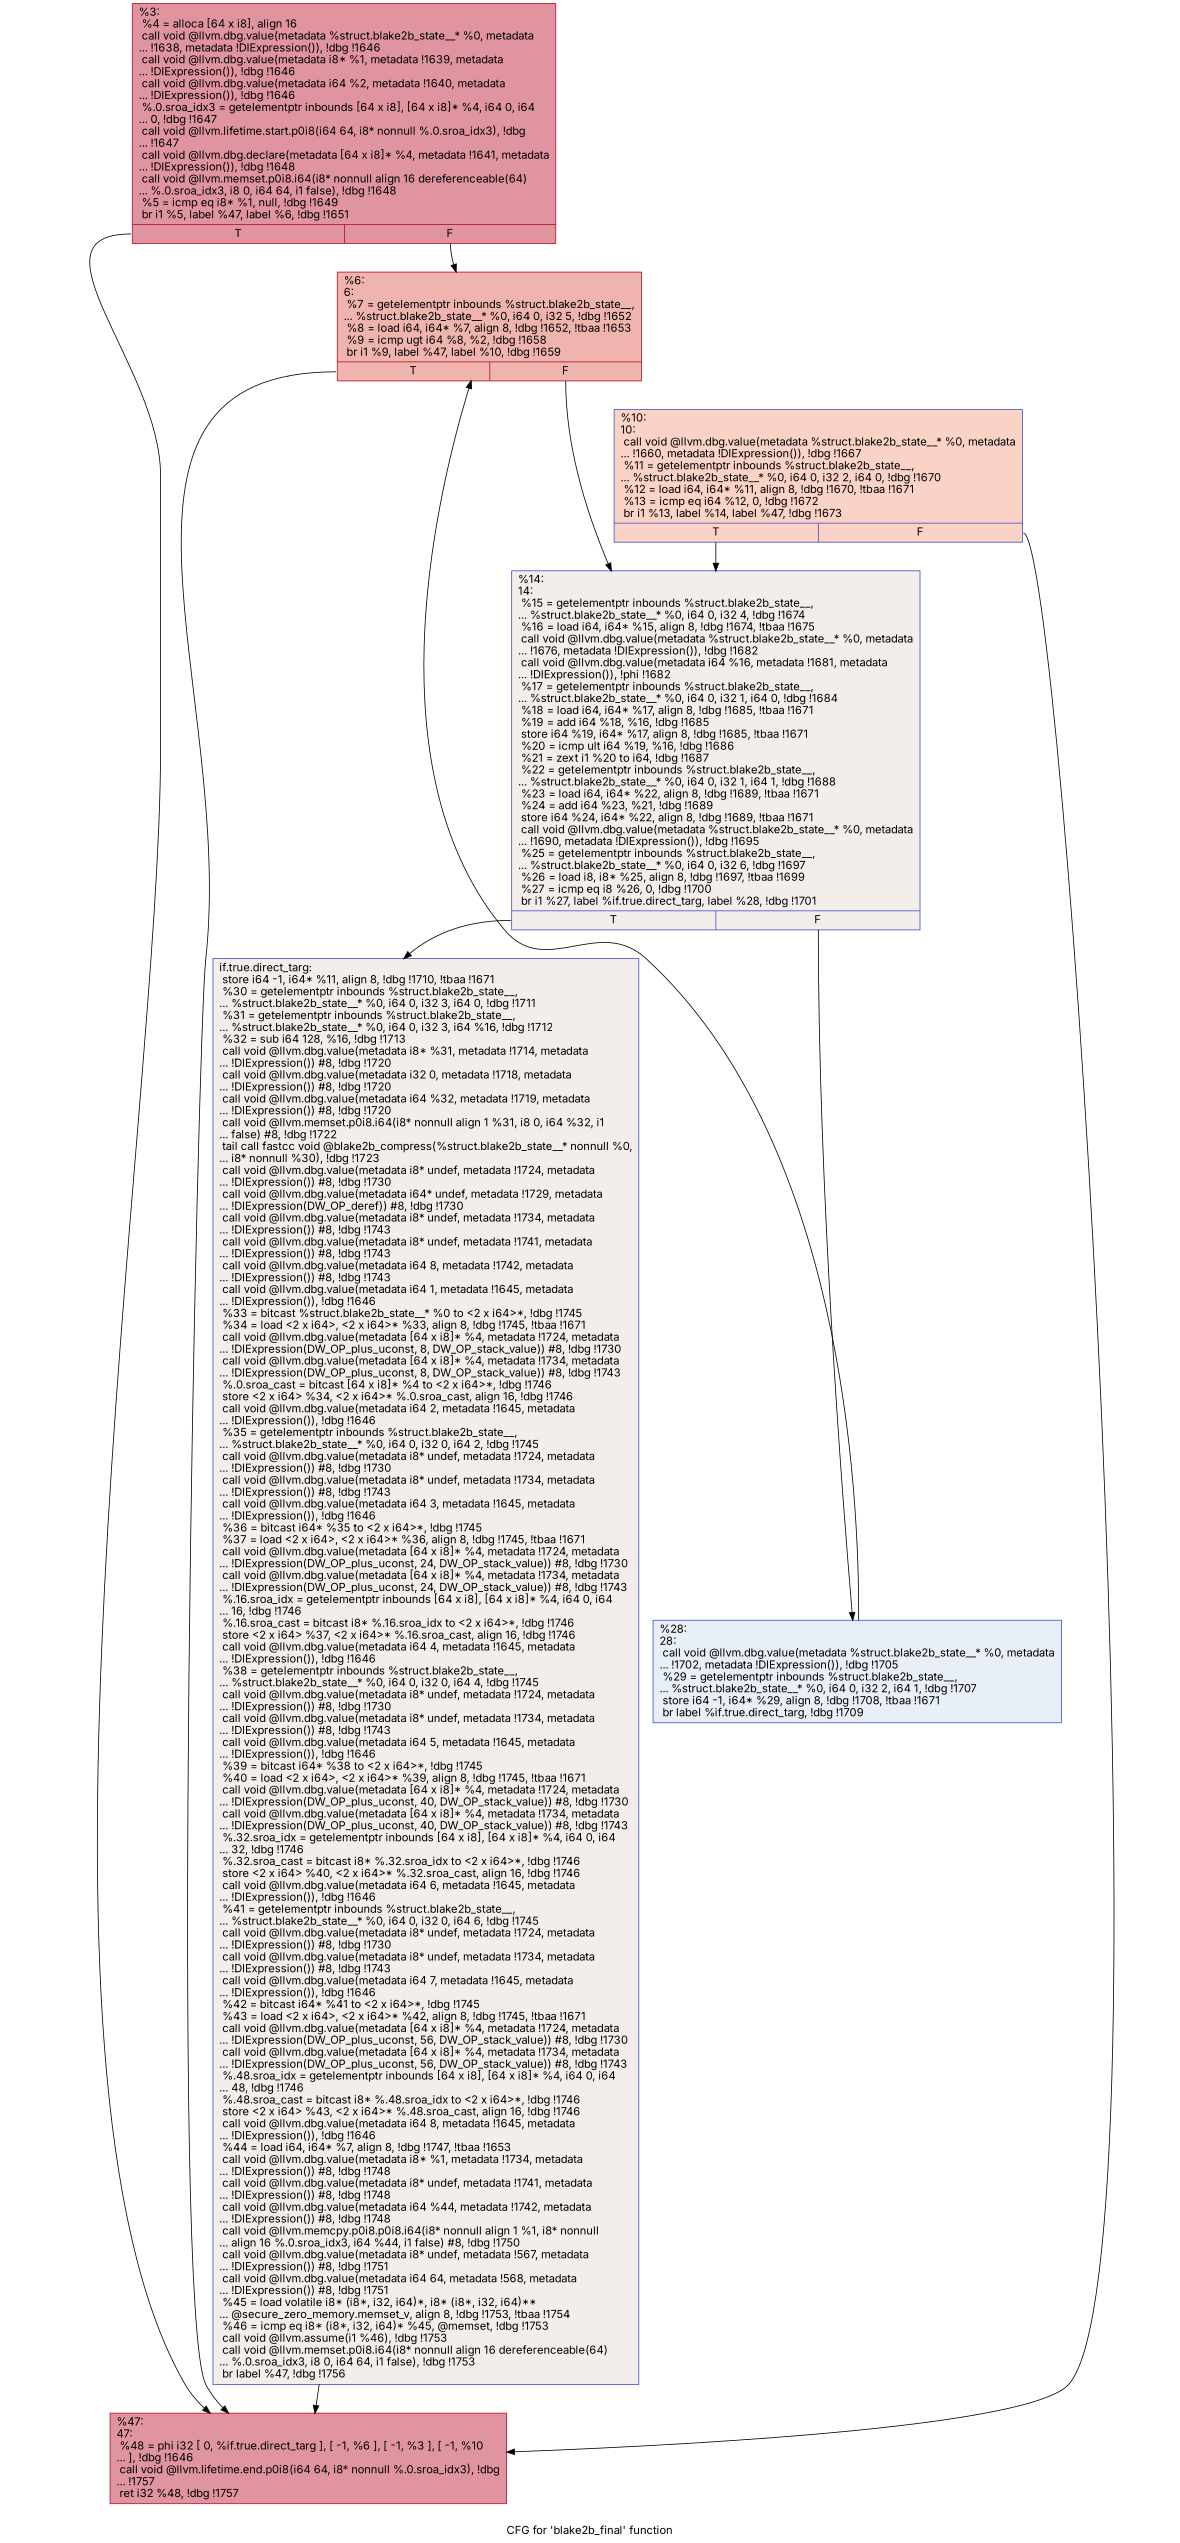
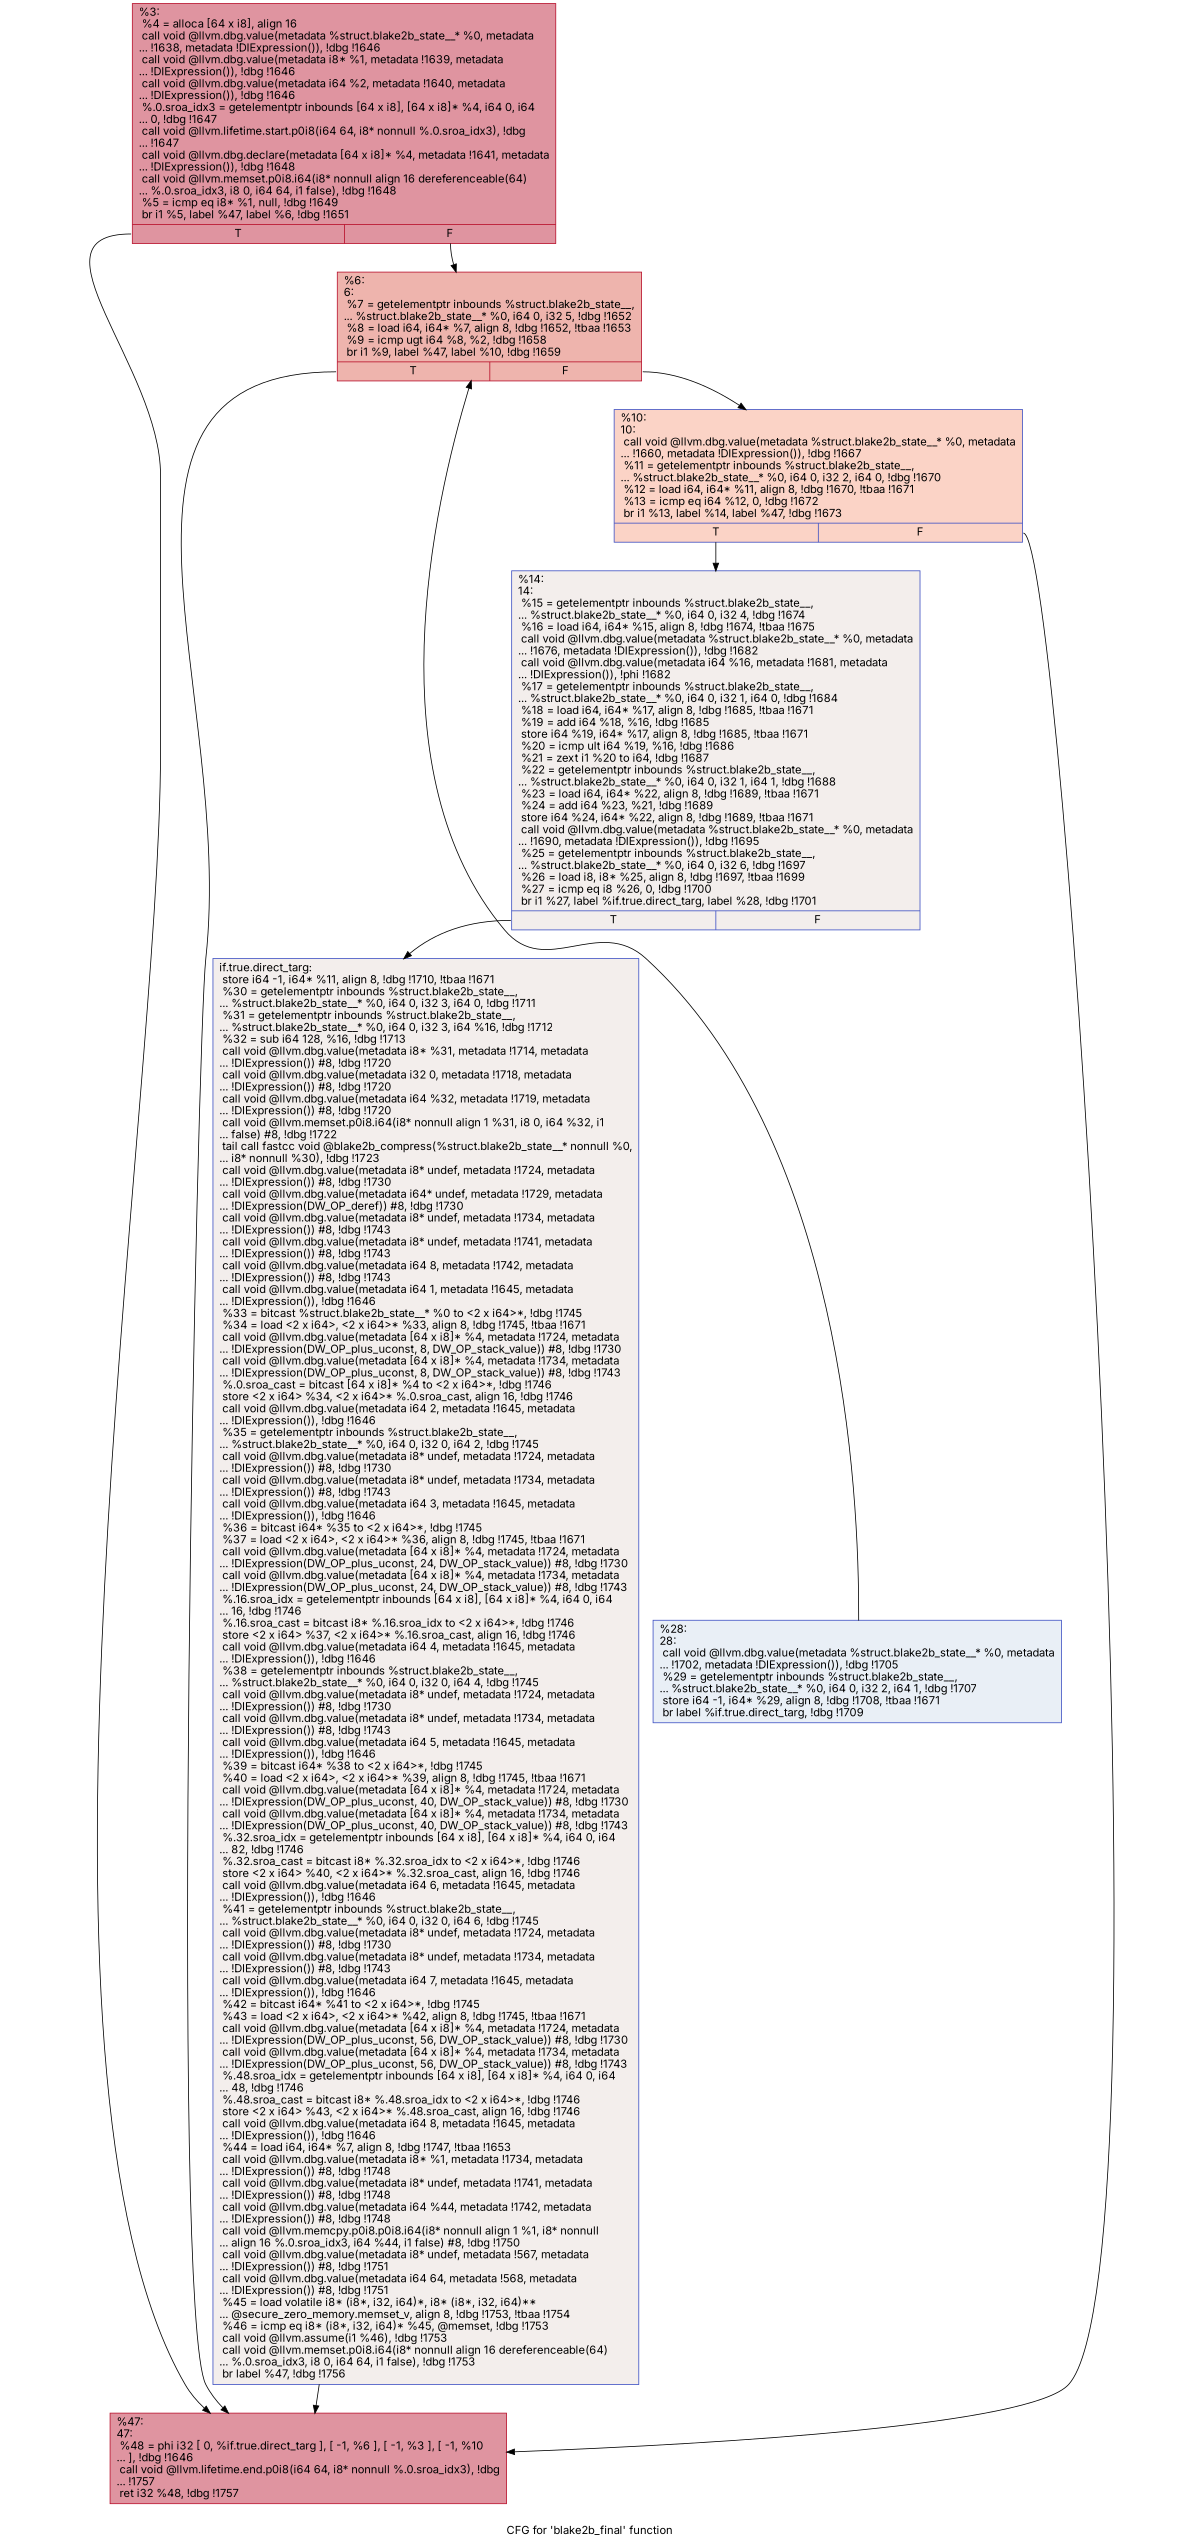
edge "%6:" -> "%14:": now "%6:" -> "%10:"
edge "%14:" -> "%28:": removed
node "if.true.direct_targ:": text "... 32, !dbg !1746" -> "... 82, !dbg !1746"
